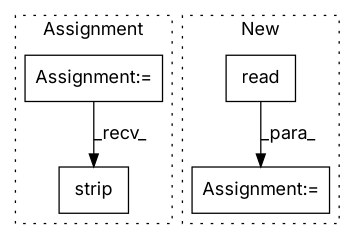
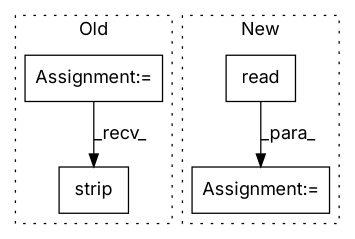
cluster "Assignment": label "Assignment" -> "Old"
